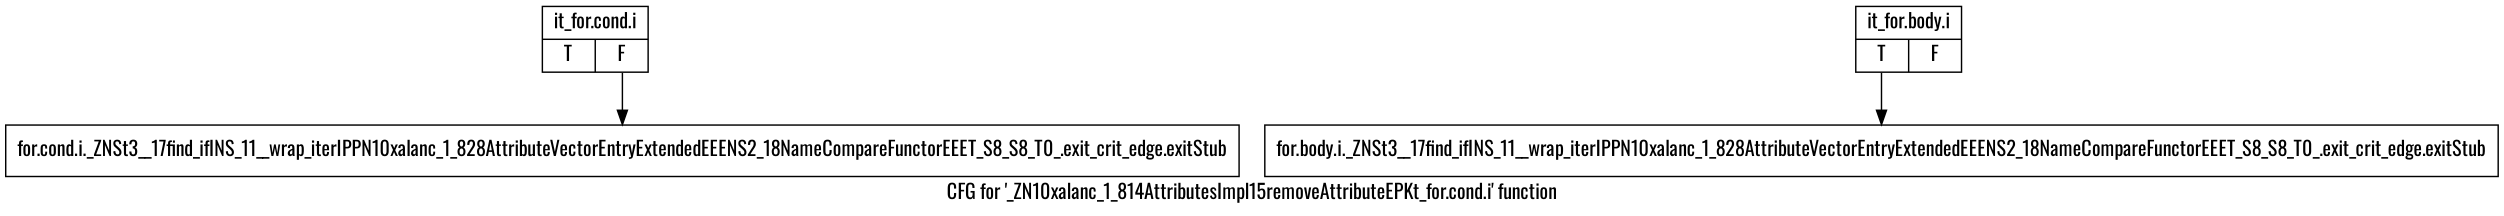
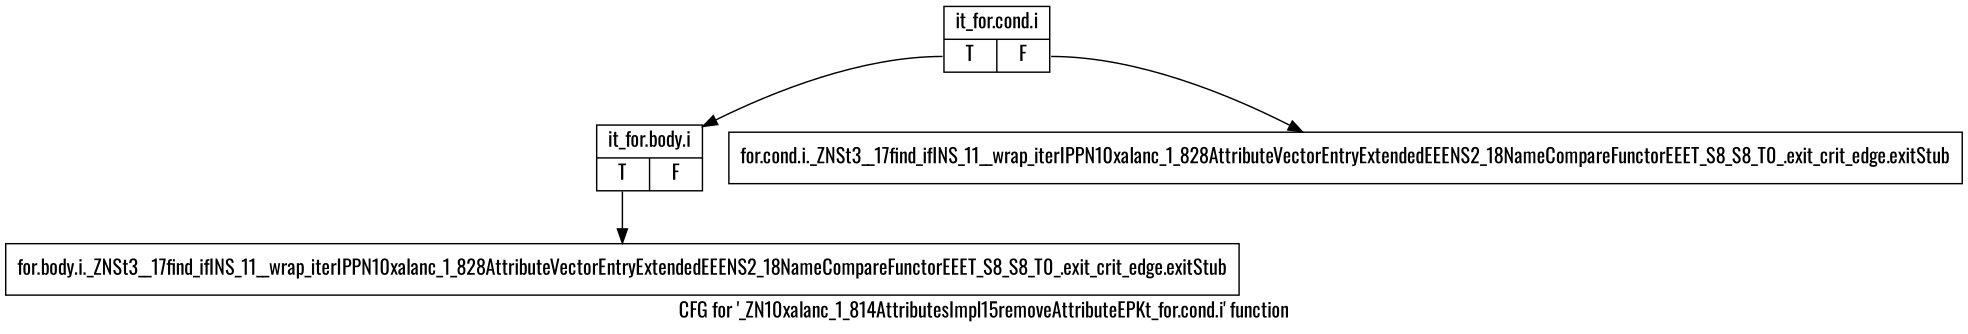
edge "it_for.cond.i" -> "it_for.body.i": added
